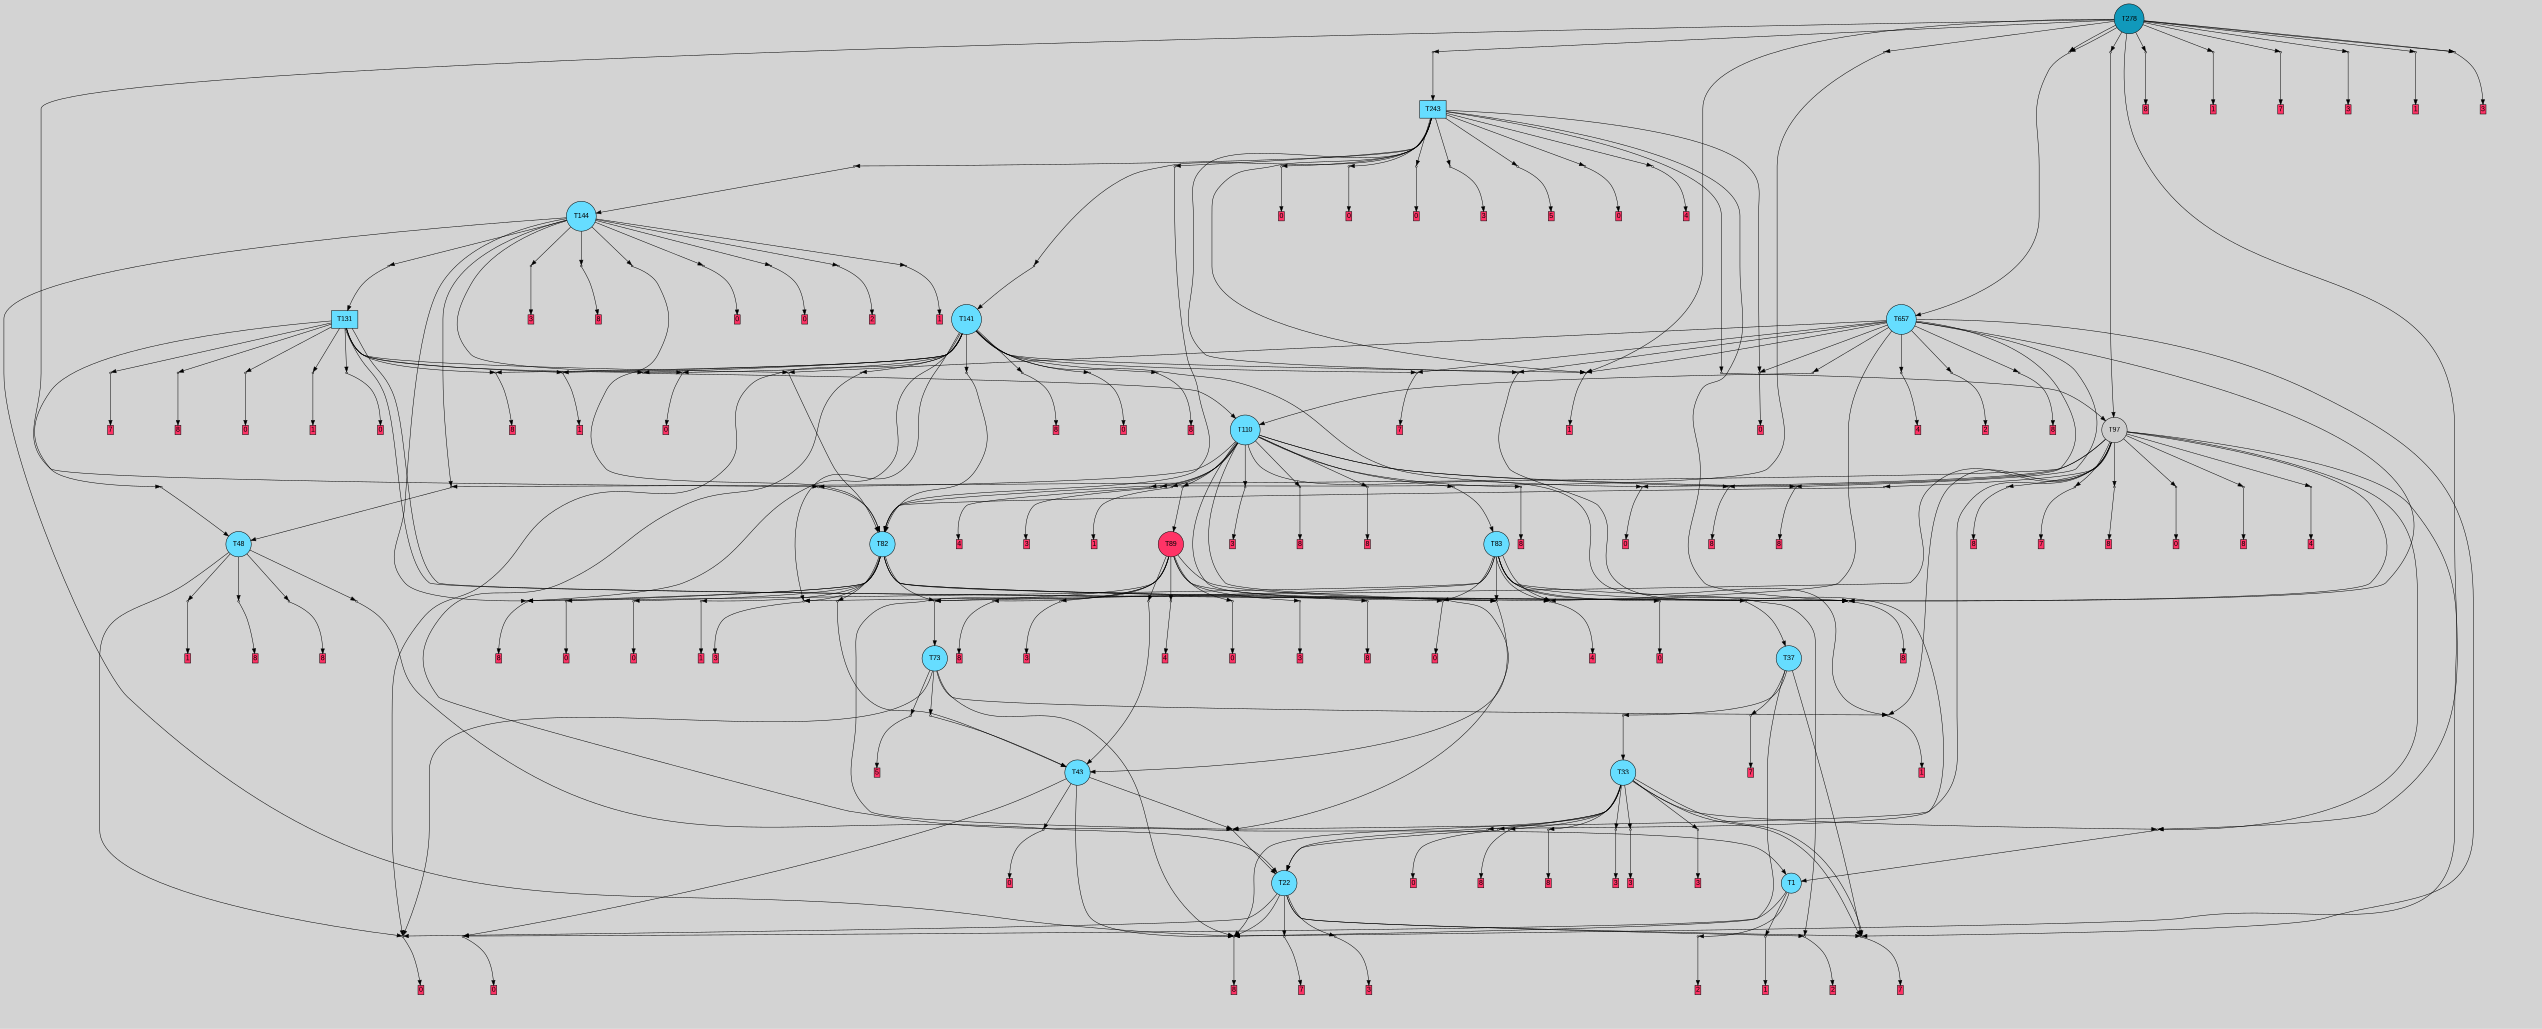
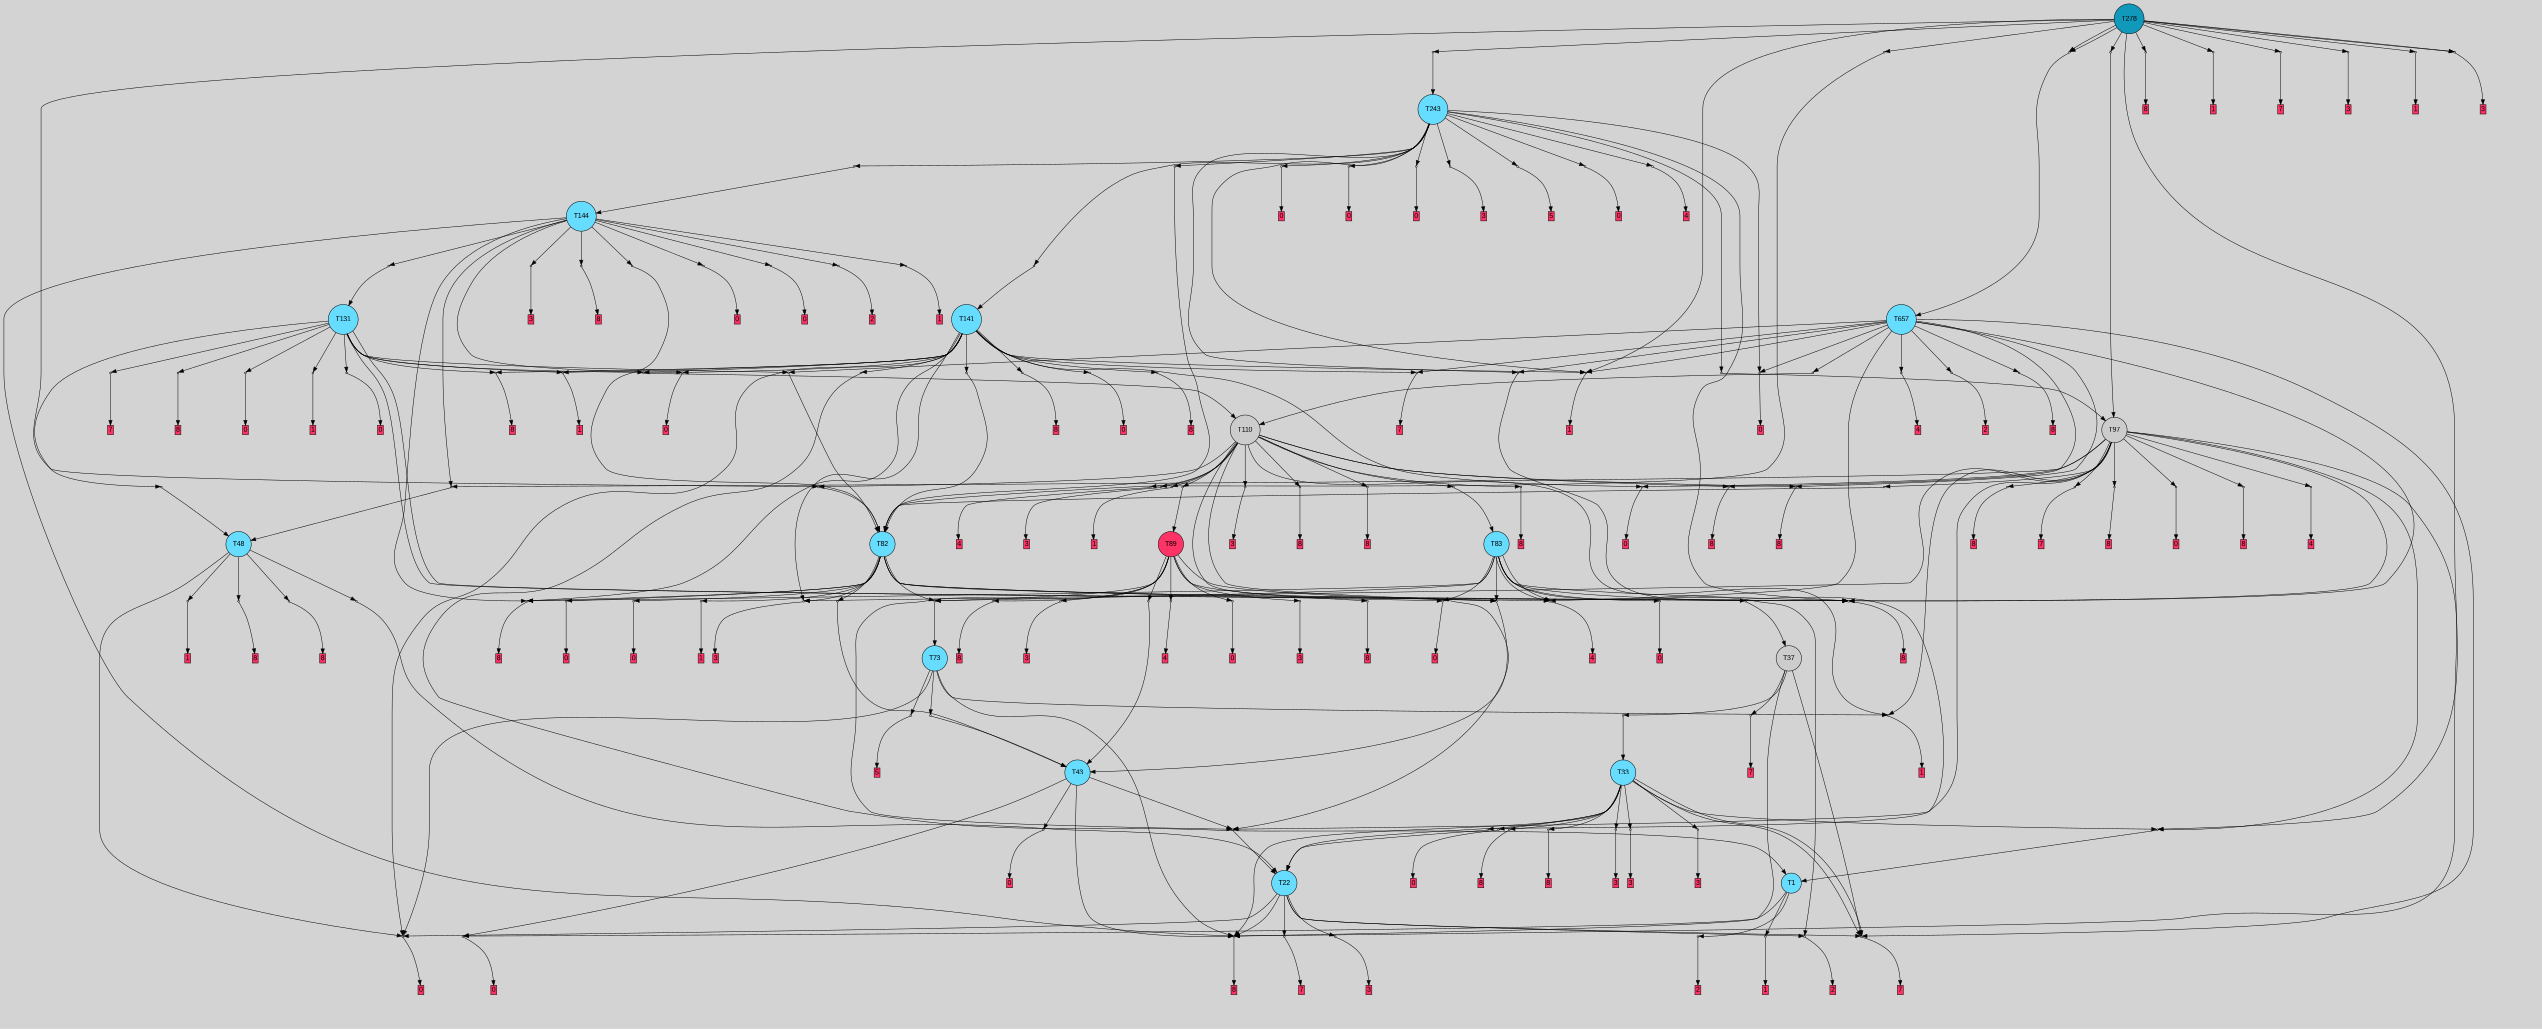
node "T243": shape box -> circle
node "T131": shape box -> circle
node "T110": fillcolor #66ddff -> #cccccc
node "T37": fillcolor #66ddff -> #cccccc
